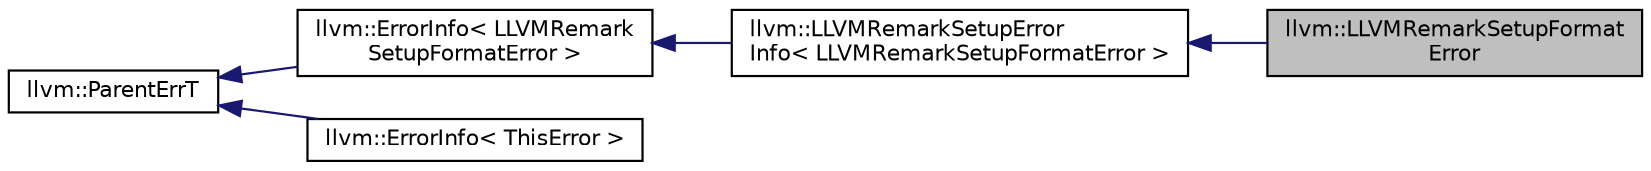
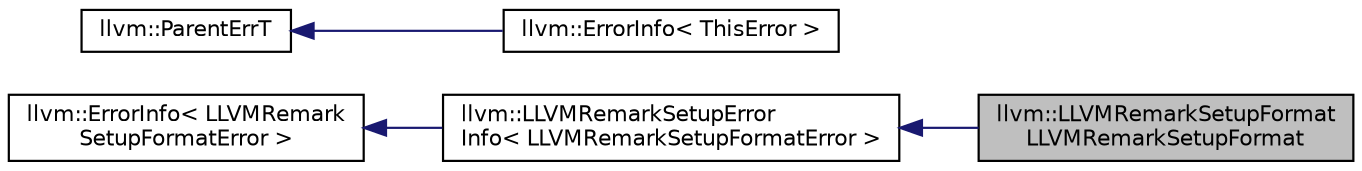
node "llvm::LLVMRemarkSetupFormat Error": label "llvm::LLVMRemarkSetupFormat Error" -> "llvm::LLVMRemarkSetupFormat LLVMRemarkSetupFormat"
edge "llvm::ErrorInfo< LLVMRemark SetupFormatError >" -> "llvm::ParentErrT": removed
